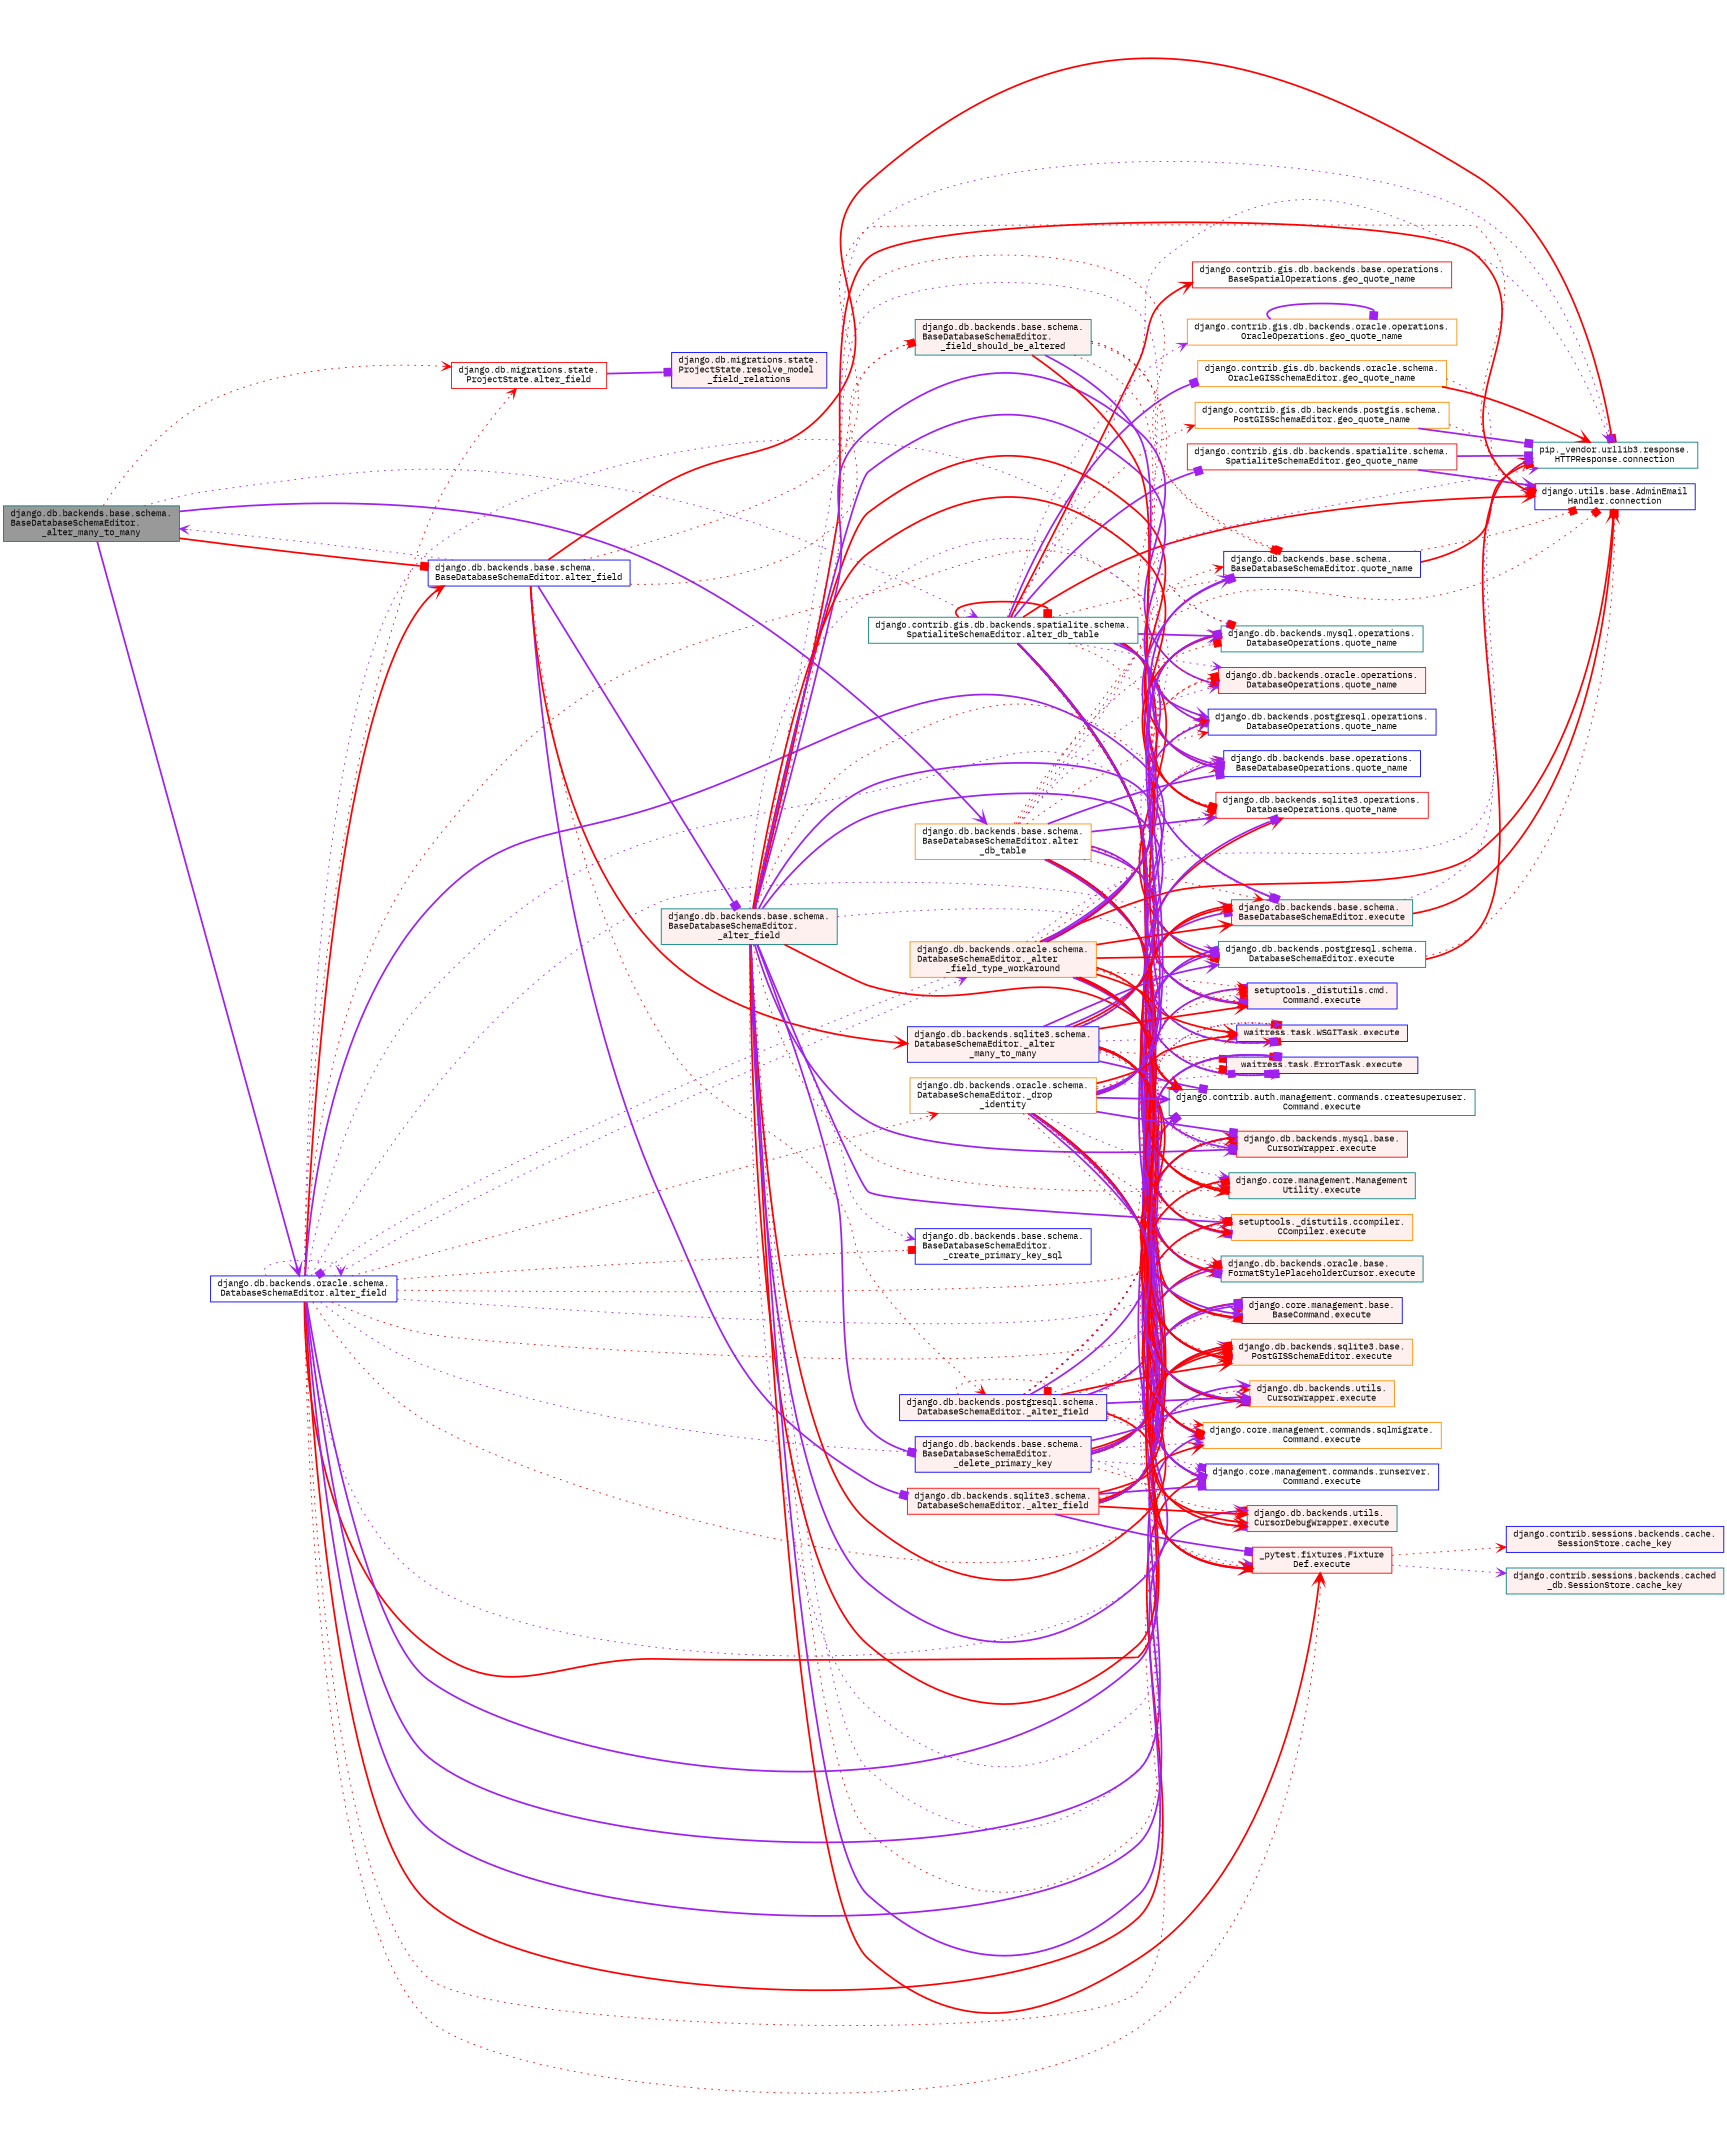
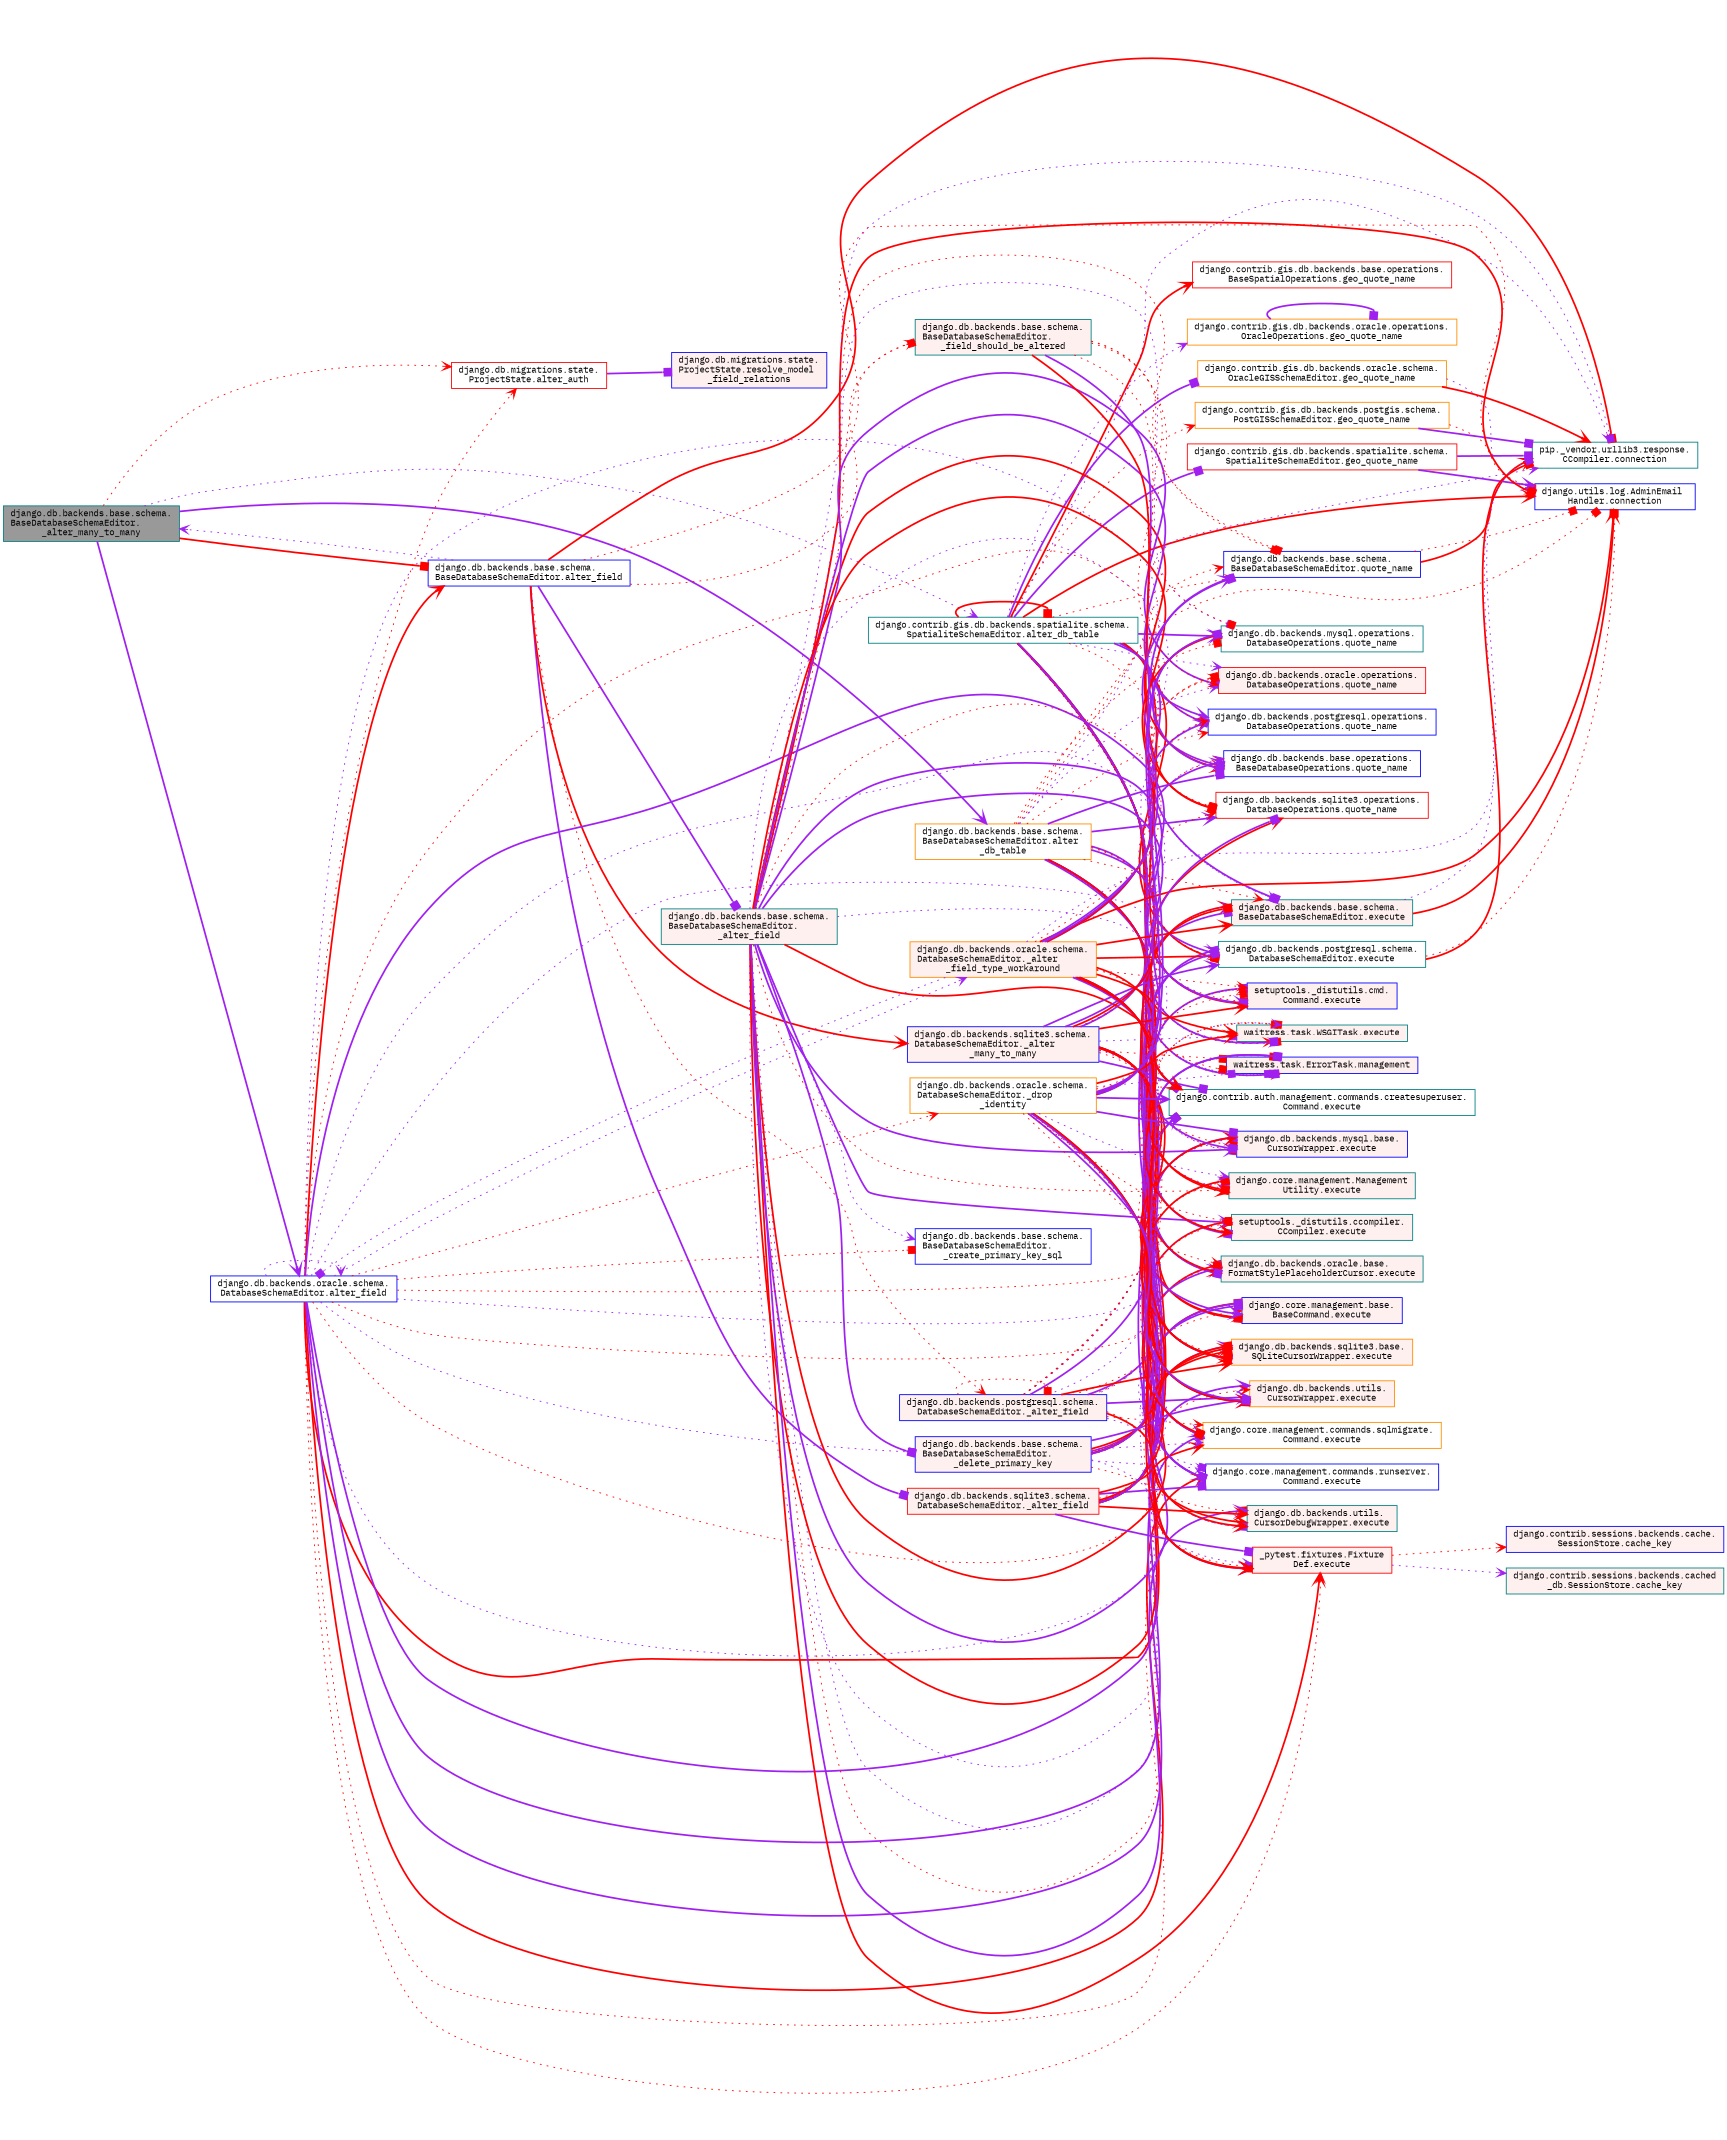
node "django.db.migrations.state. ProjectState.alter_field": label "django.db.migrations.state. ProjectState.alter_field" -> "django.db.migrations.state. ProjectState.alter_auth"
node "pip._vendor.urllib3.response. HTTPResponse.connection": label "pip._vendor.urllib3.response. HTTPResponse.connection" -> "pip._vendor.urllib3.response. CCompiler.connection"
node "django.utils.base.AdminEmail Handler.connection": label "django.utils.base.AdminEmail Handler.connection" -> "django.utils.log.AdminEmail Handler.connection"
node "waitress.task.WSGITask.execute": color blue -> teal
node "waitress.task.ErrorTask.execute": label "waitress.task.ErrorTask.execute" -> "waitress.task.ErrorTask.management"
node "django.db.backends.mysql.base. CursorWrapper.execute": color red -> blue
node "setuptools._distutils.ccompiler. CCompiler.execute": color darkorange -> teal
node "django.db.backends.sqlite3.base. PostGISSchemaEditor.execute": label "django.db.backends.sqlite3.base. PostGISSchemaEditor.execute" -> "django.db.backends.sqlite3.base. SQLiteCursorWrapper.execute"
